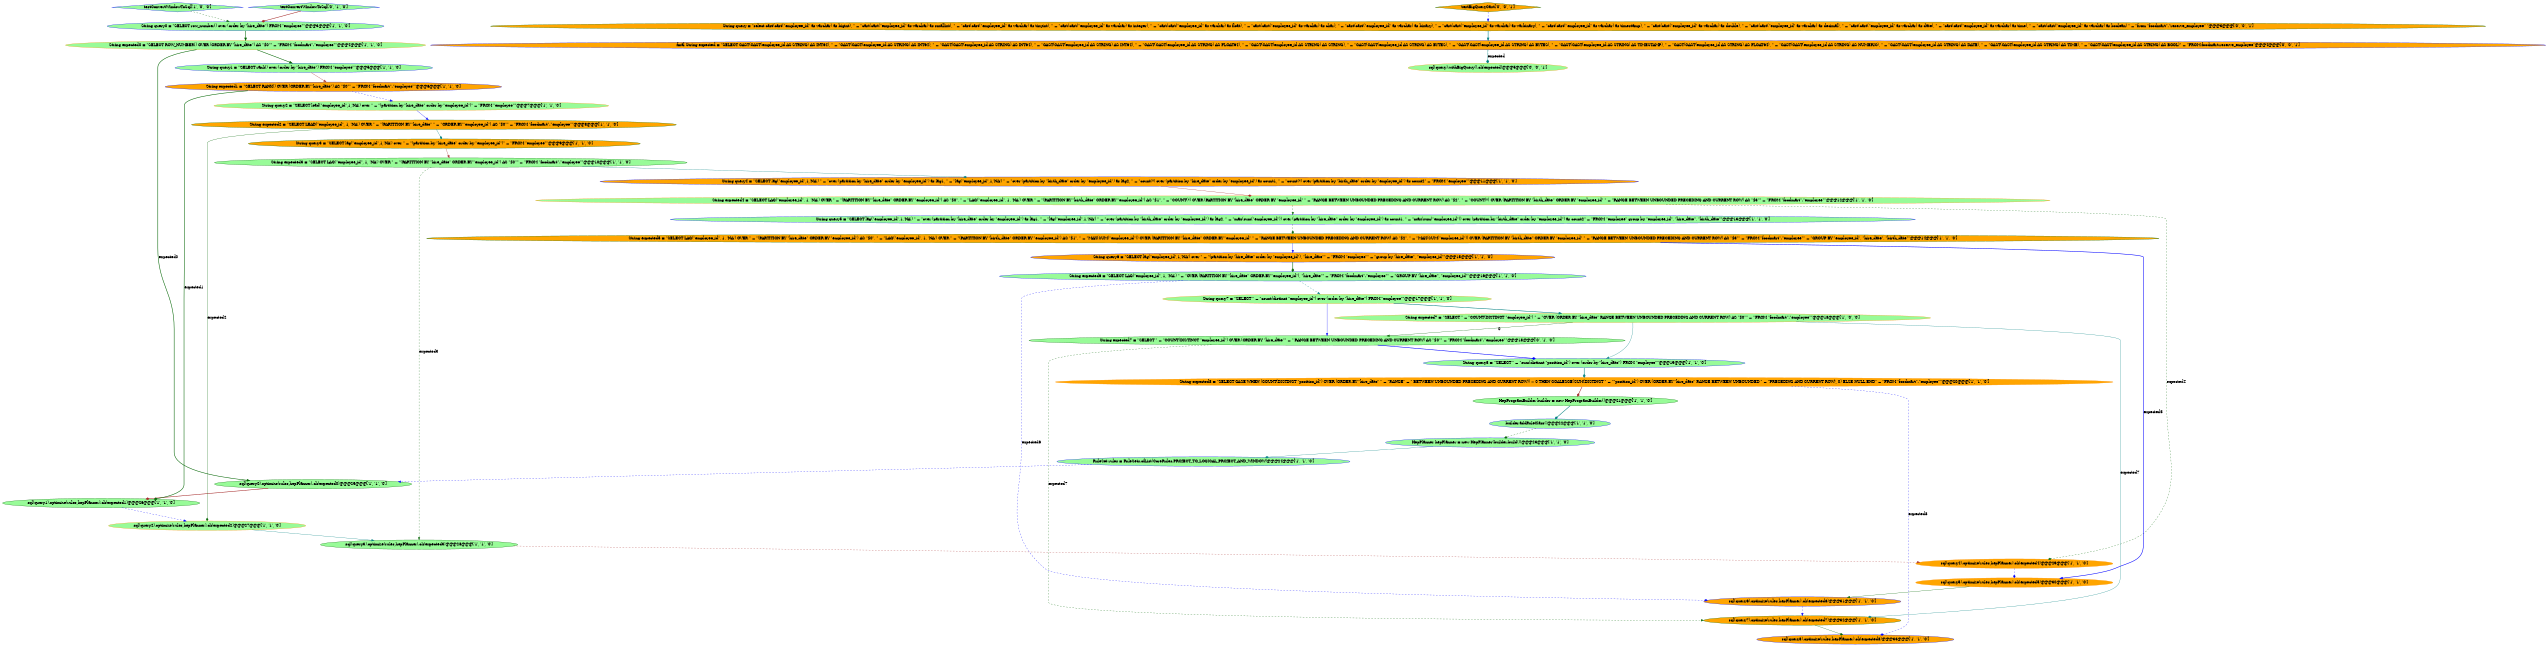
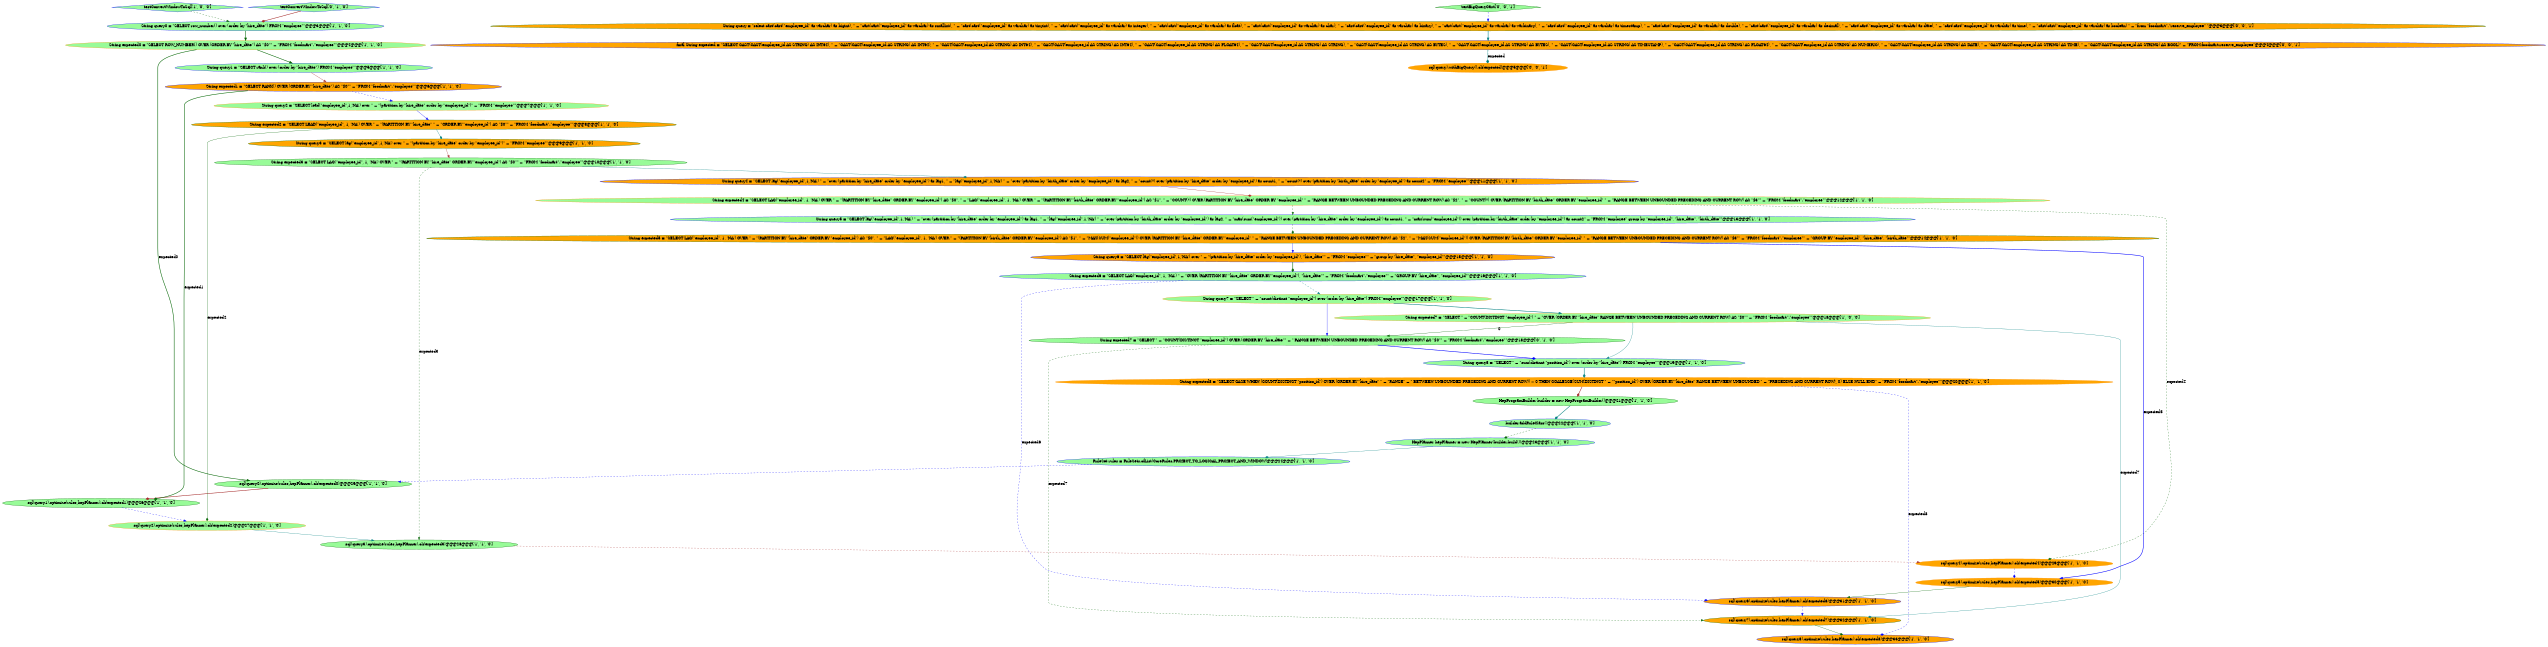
node "testBigQueryCast['0', '0', '1']": fillcolor orange -> palegreen
node "sql(query).withBigQuery().ok(expected)@@@5@@@['0', '0', '1']": fillcolor palegreen -> orange
